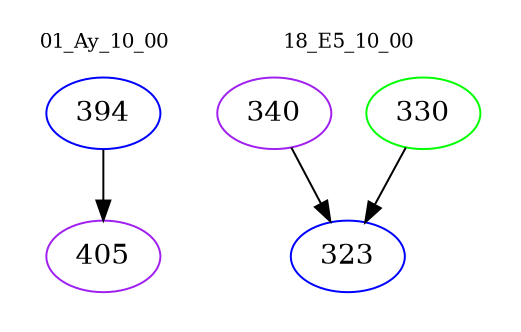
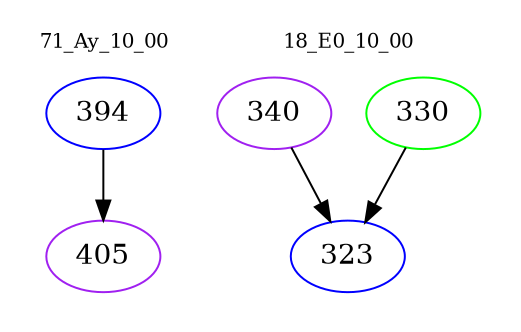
cluster "01_Ay_10_00": label "01_Ay_10_00" -> "71_Ay_10_00"
cluster "18_E5_10_00": label "18_E5_10_00" -> "18_E0_10_00"
